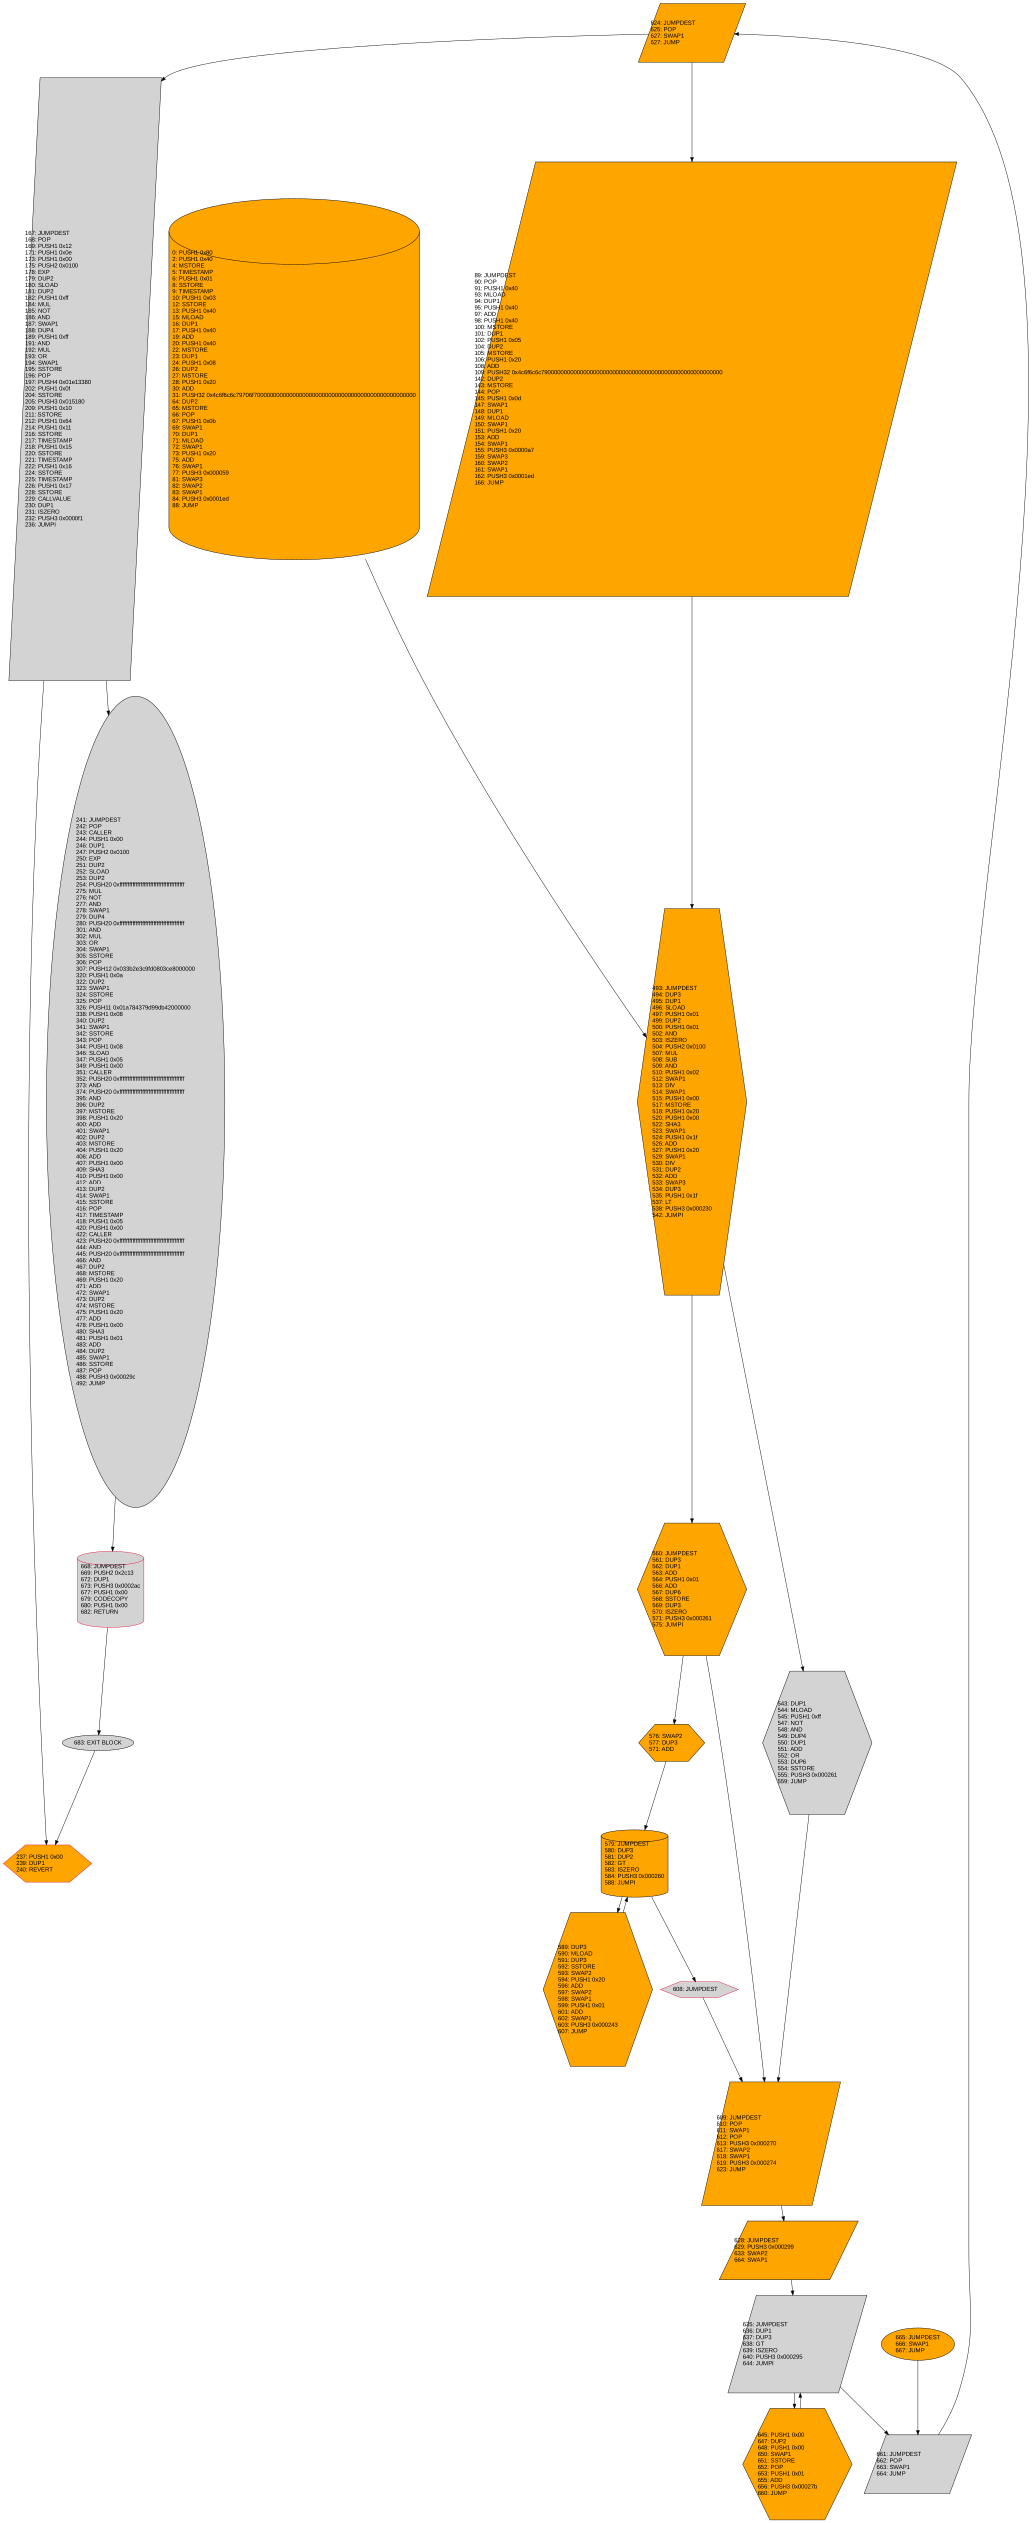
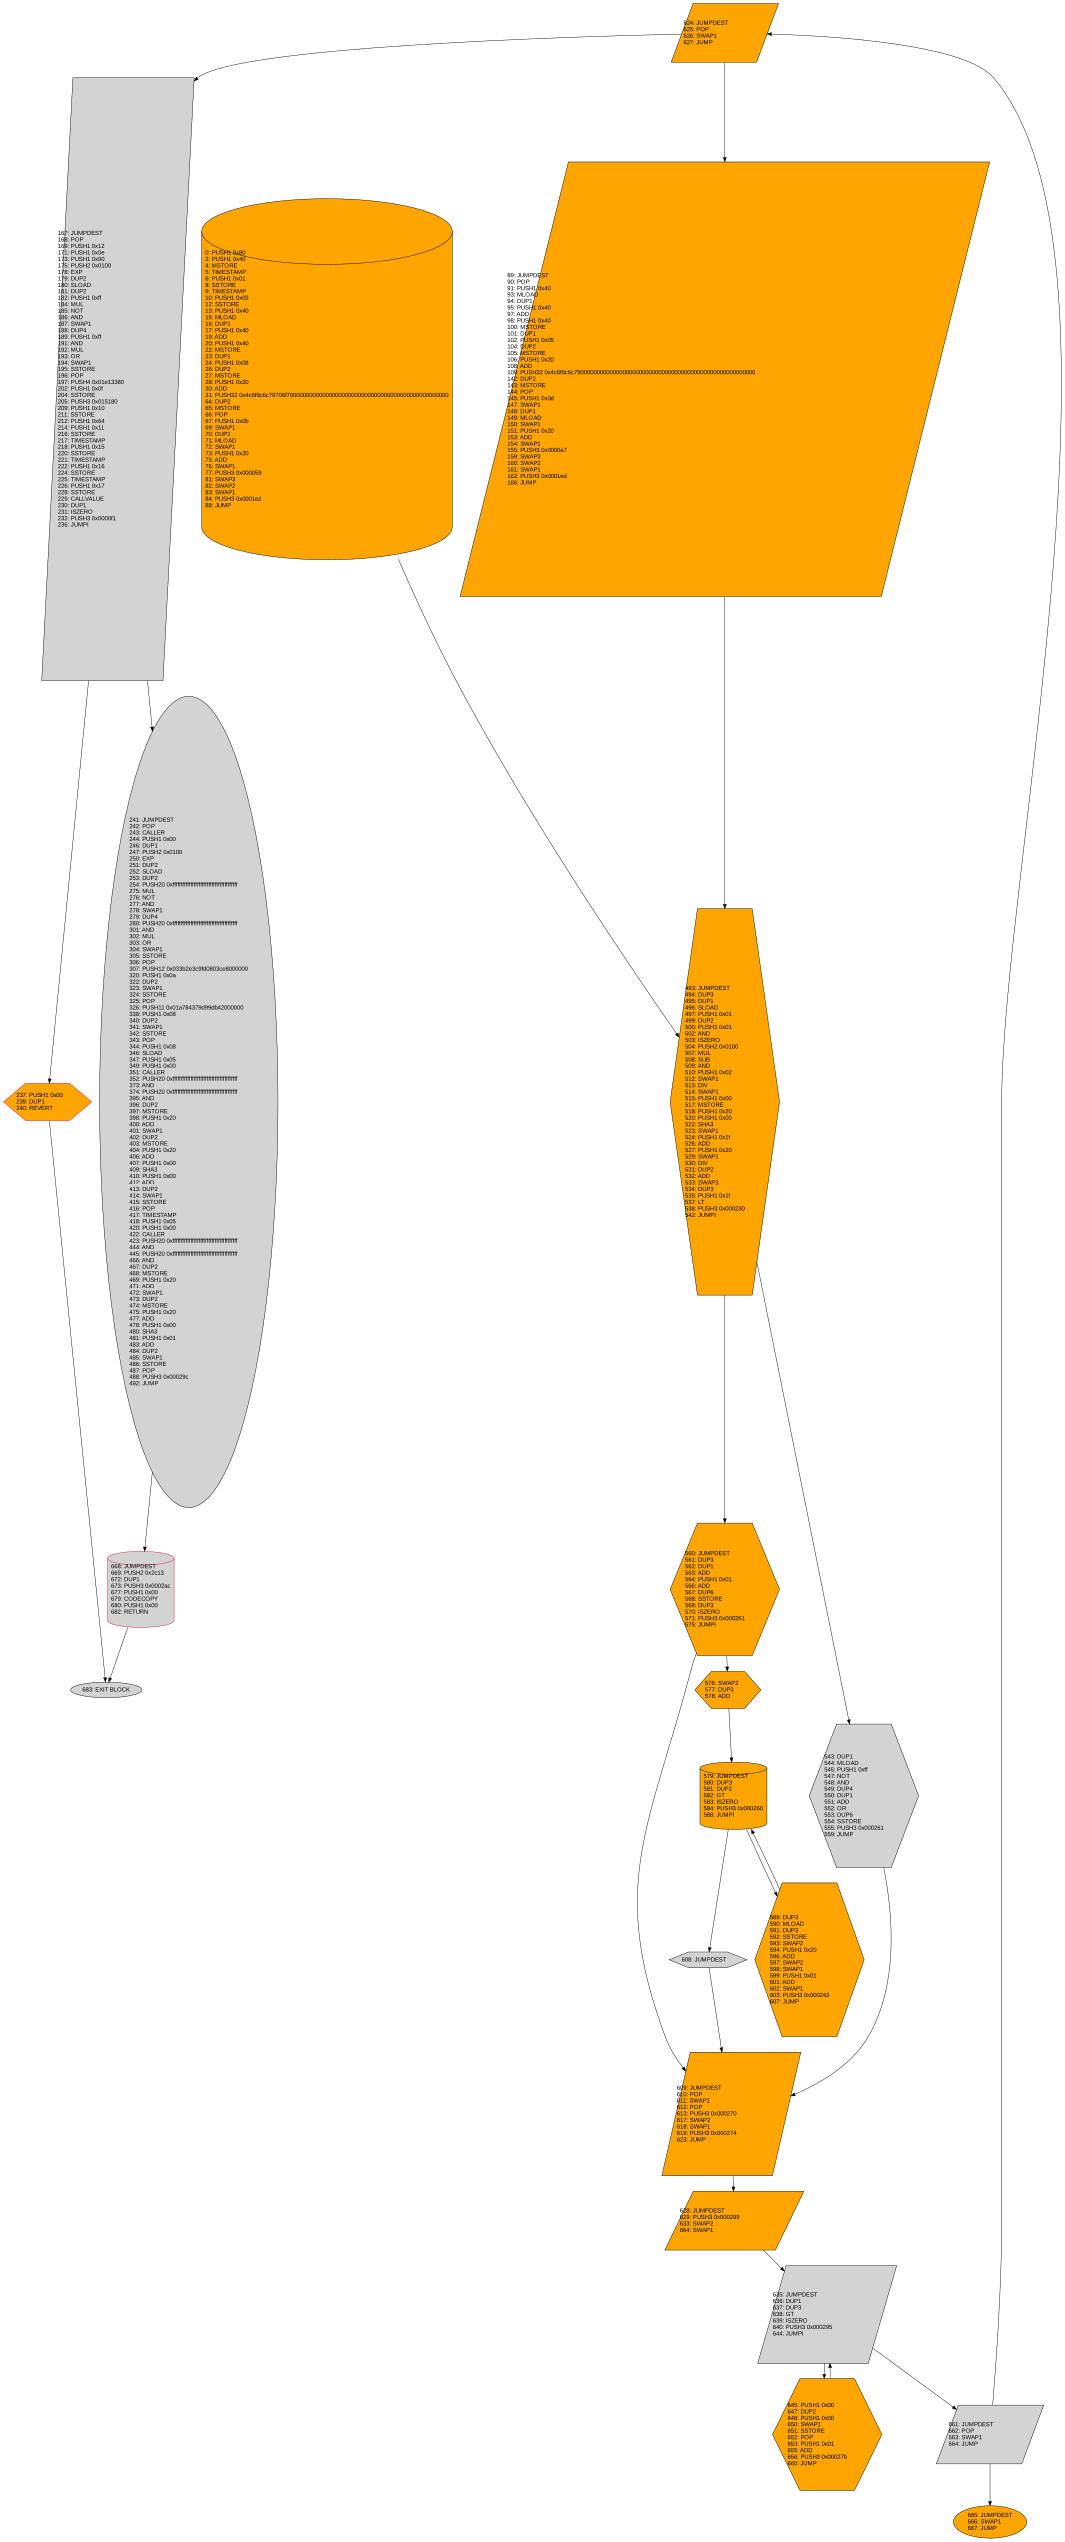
node "624: JUMPDEST 625: POP 627: SWAP1 627: JUMP": label "624: JUMPDEST 625: POP 627: SWAP1 627: JUMP" -> "624: JUMPDEST 625: POP 626: SWAP1 627: JUMP"
node "576: SWAP2 577: DUP3 571: ADD": label "576: SWAP2 577: DUP3 571: ADD" -> "576: SWAP2 577: DUP3 578: ADD"
edge "683: EXIT BLOCK" -> "237: PUSH1 0x00 239: DUP1 240: REVERT": reversed
node "608: JUMPDEST": color crimson -> black
edge "665: JUMPDEST 666: SWAP1 667: JUMP" -> "661: JUMPDEST 662: POP 663: SWAP1 664: JUMP": reversed
